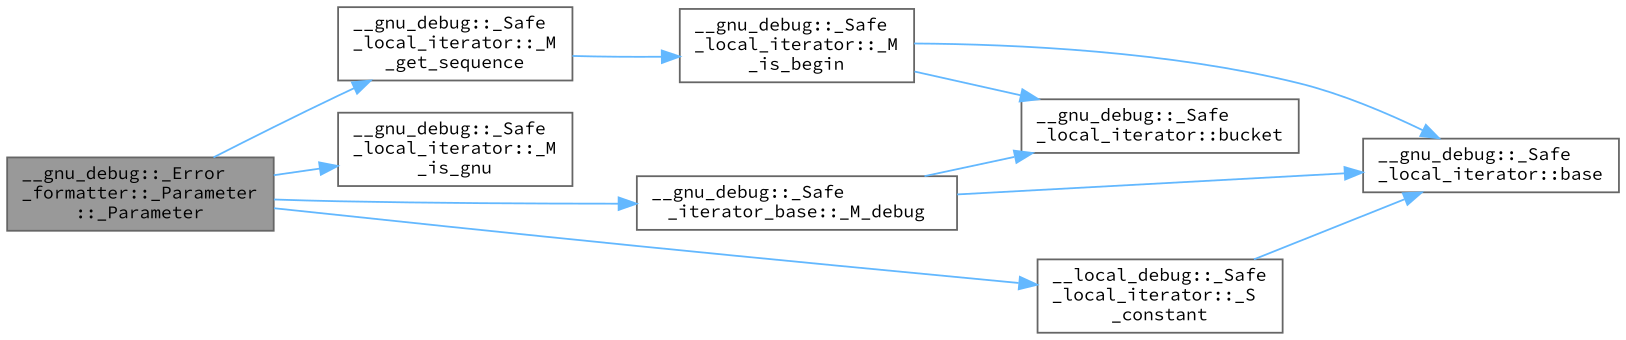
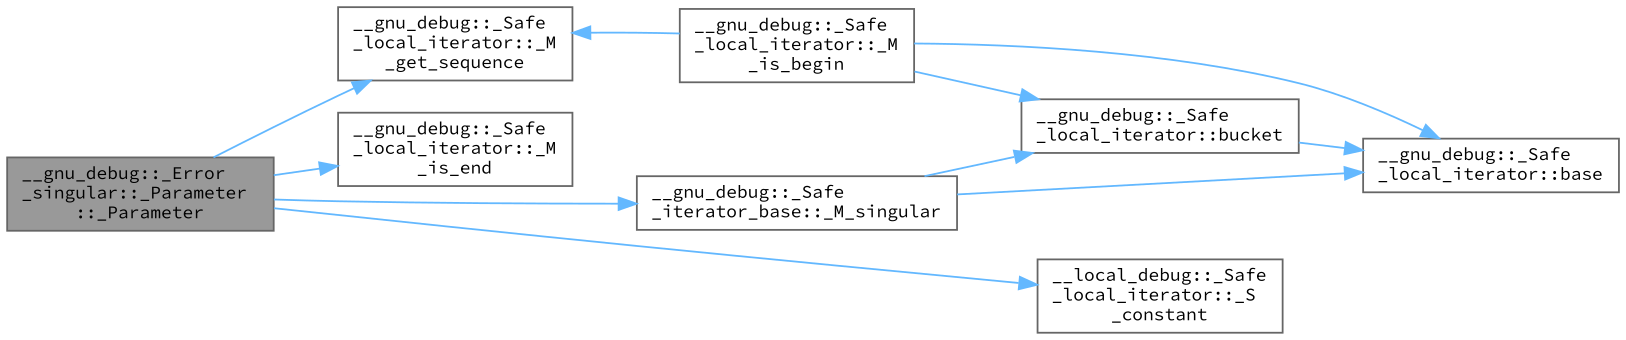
edge "__gnu_debug::_Safe _local_iterator::_M _get_sequence" -> "__gnu_debug::_Safe _local_iterator::_M _is_begin": reversed
node "__gnu_debug::_Safe _local_iterator::_M _is_gnu": label "__gnu_debug::_Safe _local_iterator::_M _is_gnu" -> "__gnu_debug::_Safe _local_iterator::_M _is_end"
node "__gnu_debug::_Error _formatter::_Parameter ::_Parameter": label "__gnu_debug::_Error _formatter::_Parameter ::_Parameter" -> "__gnu_debug::_Error _singular::_Parameter ::_Parameter"
node "__gnu_debug::_Safe _iterator_base::_M_debug": label "__gnu_debug::_Safe _iterator_base::_M_debug" -> "__gnu_debug::_Safe _iterator_base::_M_singular"
edge "__local_debug::_Safe _local_iterator::_S _constant" -> "__gnu_debug::_Safe _local_iterator::base": now "__gnu_debug::_Safe _local_iterator::bucket" -> "__gnu_debug::_Safe _local_iterator::base"
